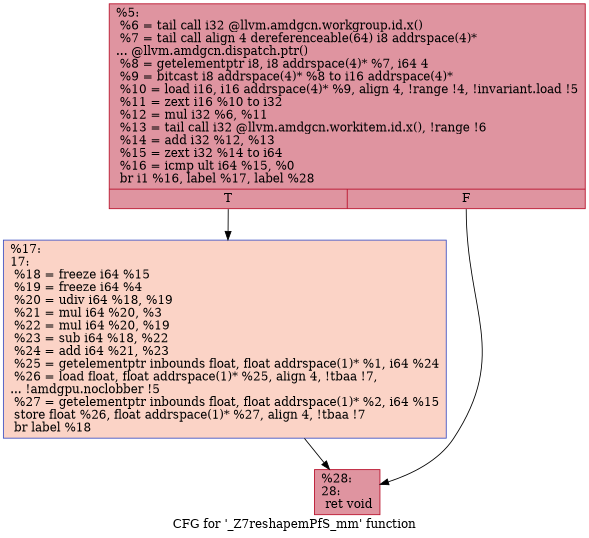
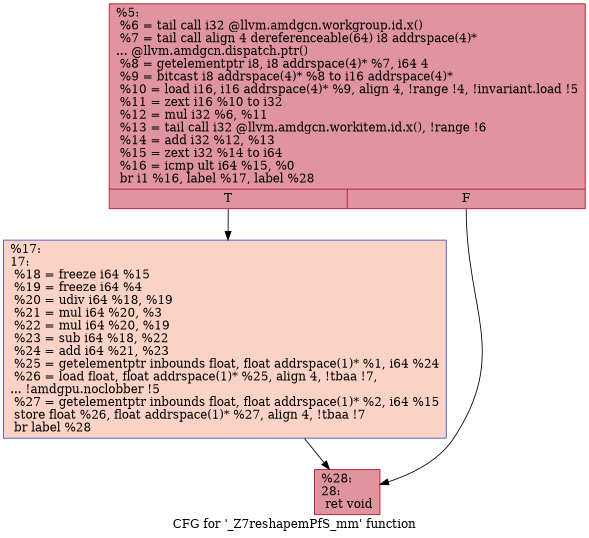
node "%17:": text "br label %18" -> "br label %28"
